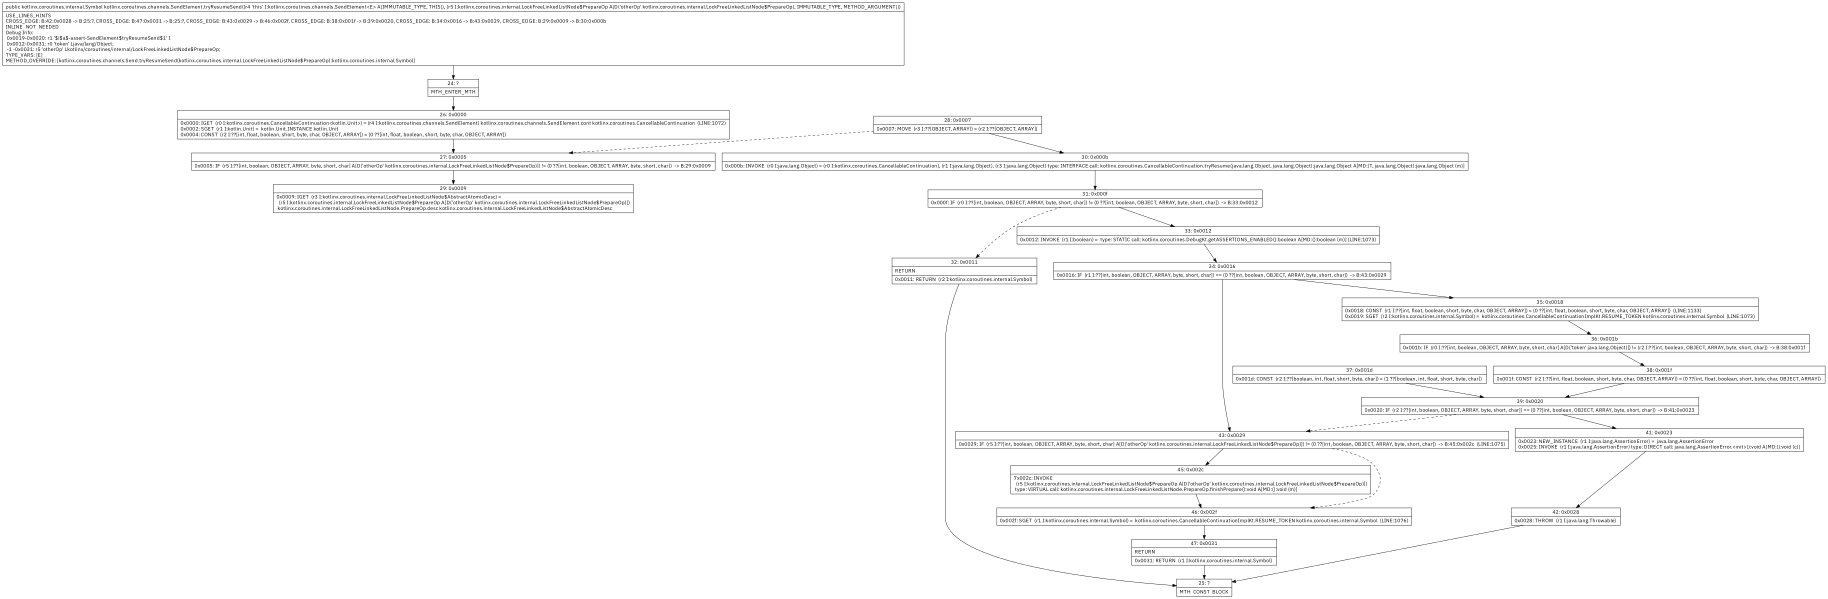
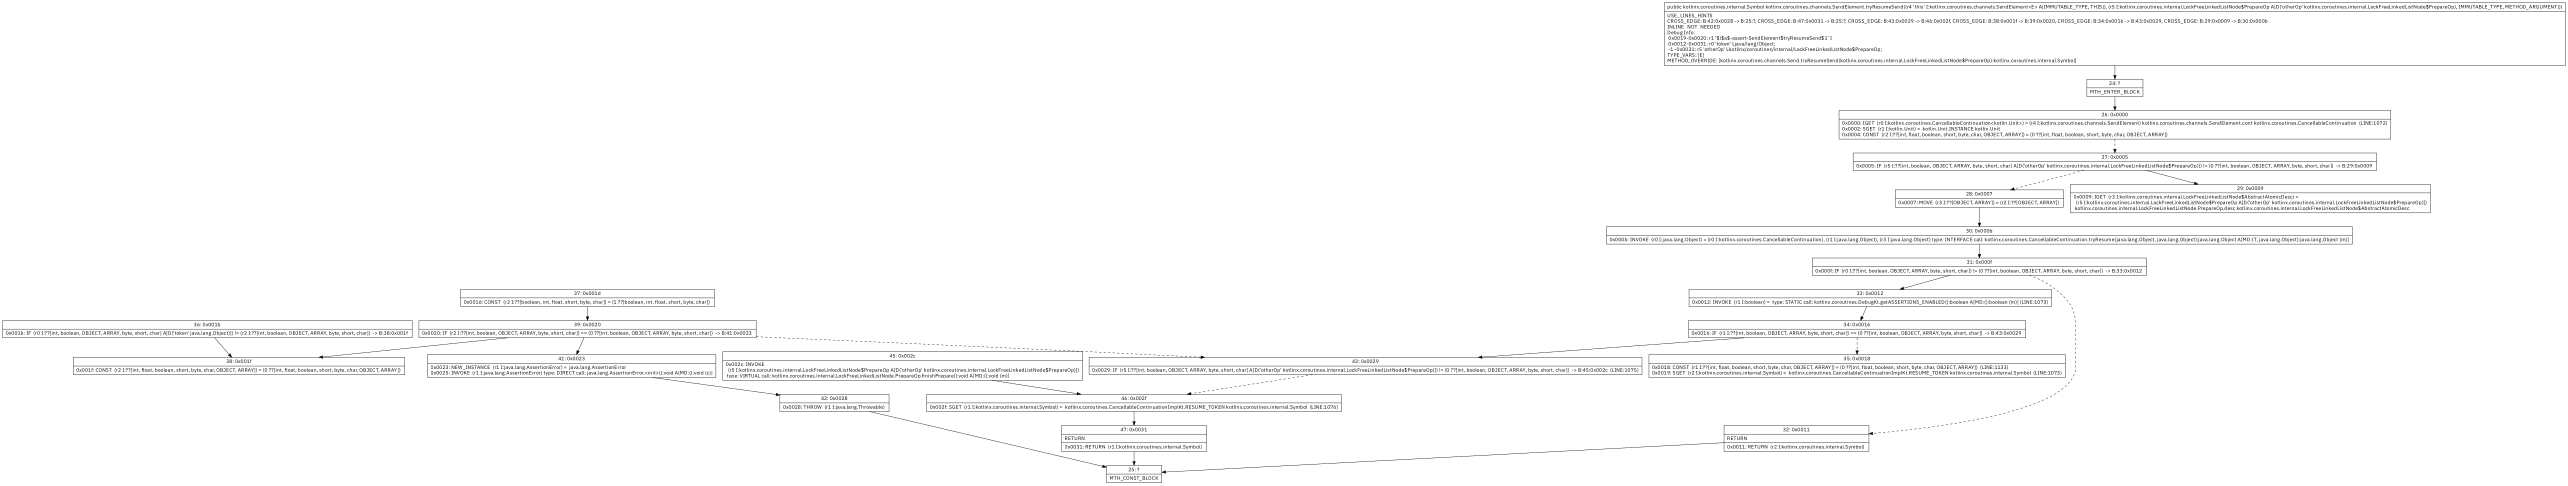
node "24: ?": text "MTH_ENTER_MTH" -> "MTH_ENTER_BLOCK"
edge "28: 0x0007" -> "27: 0x0005": reversed
edge "26: 0x0000" -> "27: 0x0005": style solid -> dashed
edge "34: 0x0016" -> "35: 0x0018": style solid -> dashed
edge "35: 0x0018" -> "36: 0x001b": removed
edge "38: 0x001f" -> "39: 0x0020": reversed
edge "43: 0x0029" -> "45: 0x002c": removed
node "45: 0x002c": text "7x002c: INVOKE" -> "0x002c: INVOKE"
